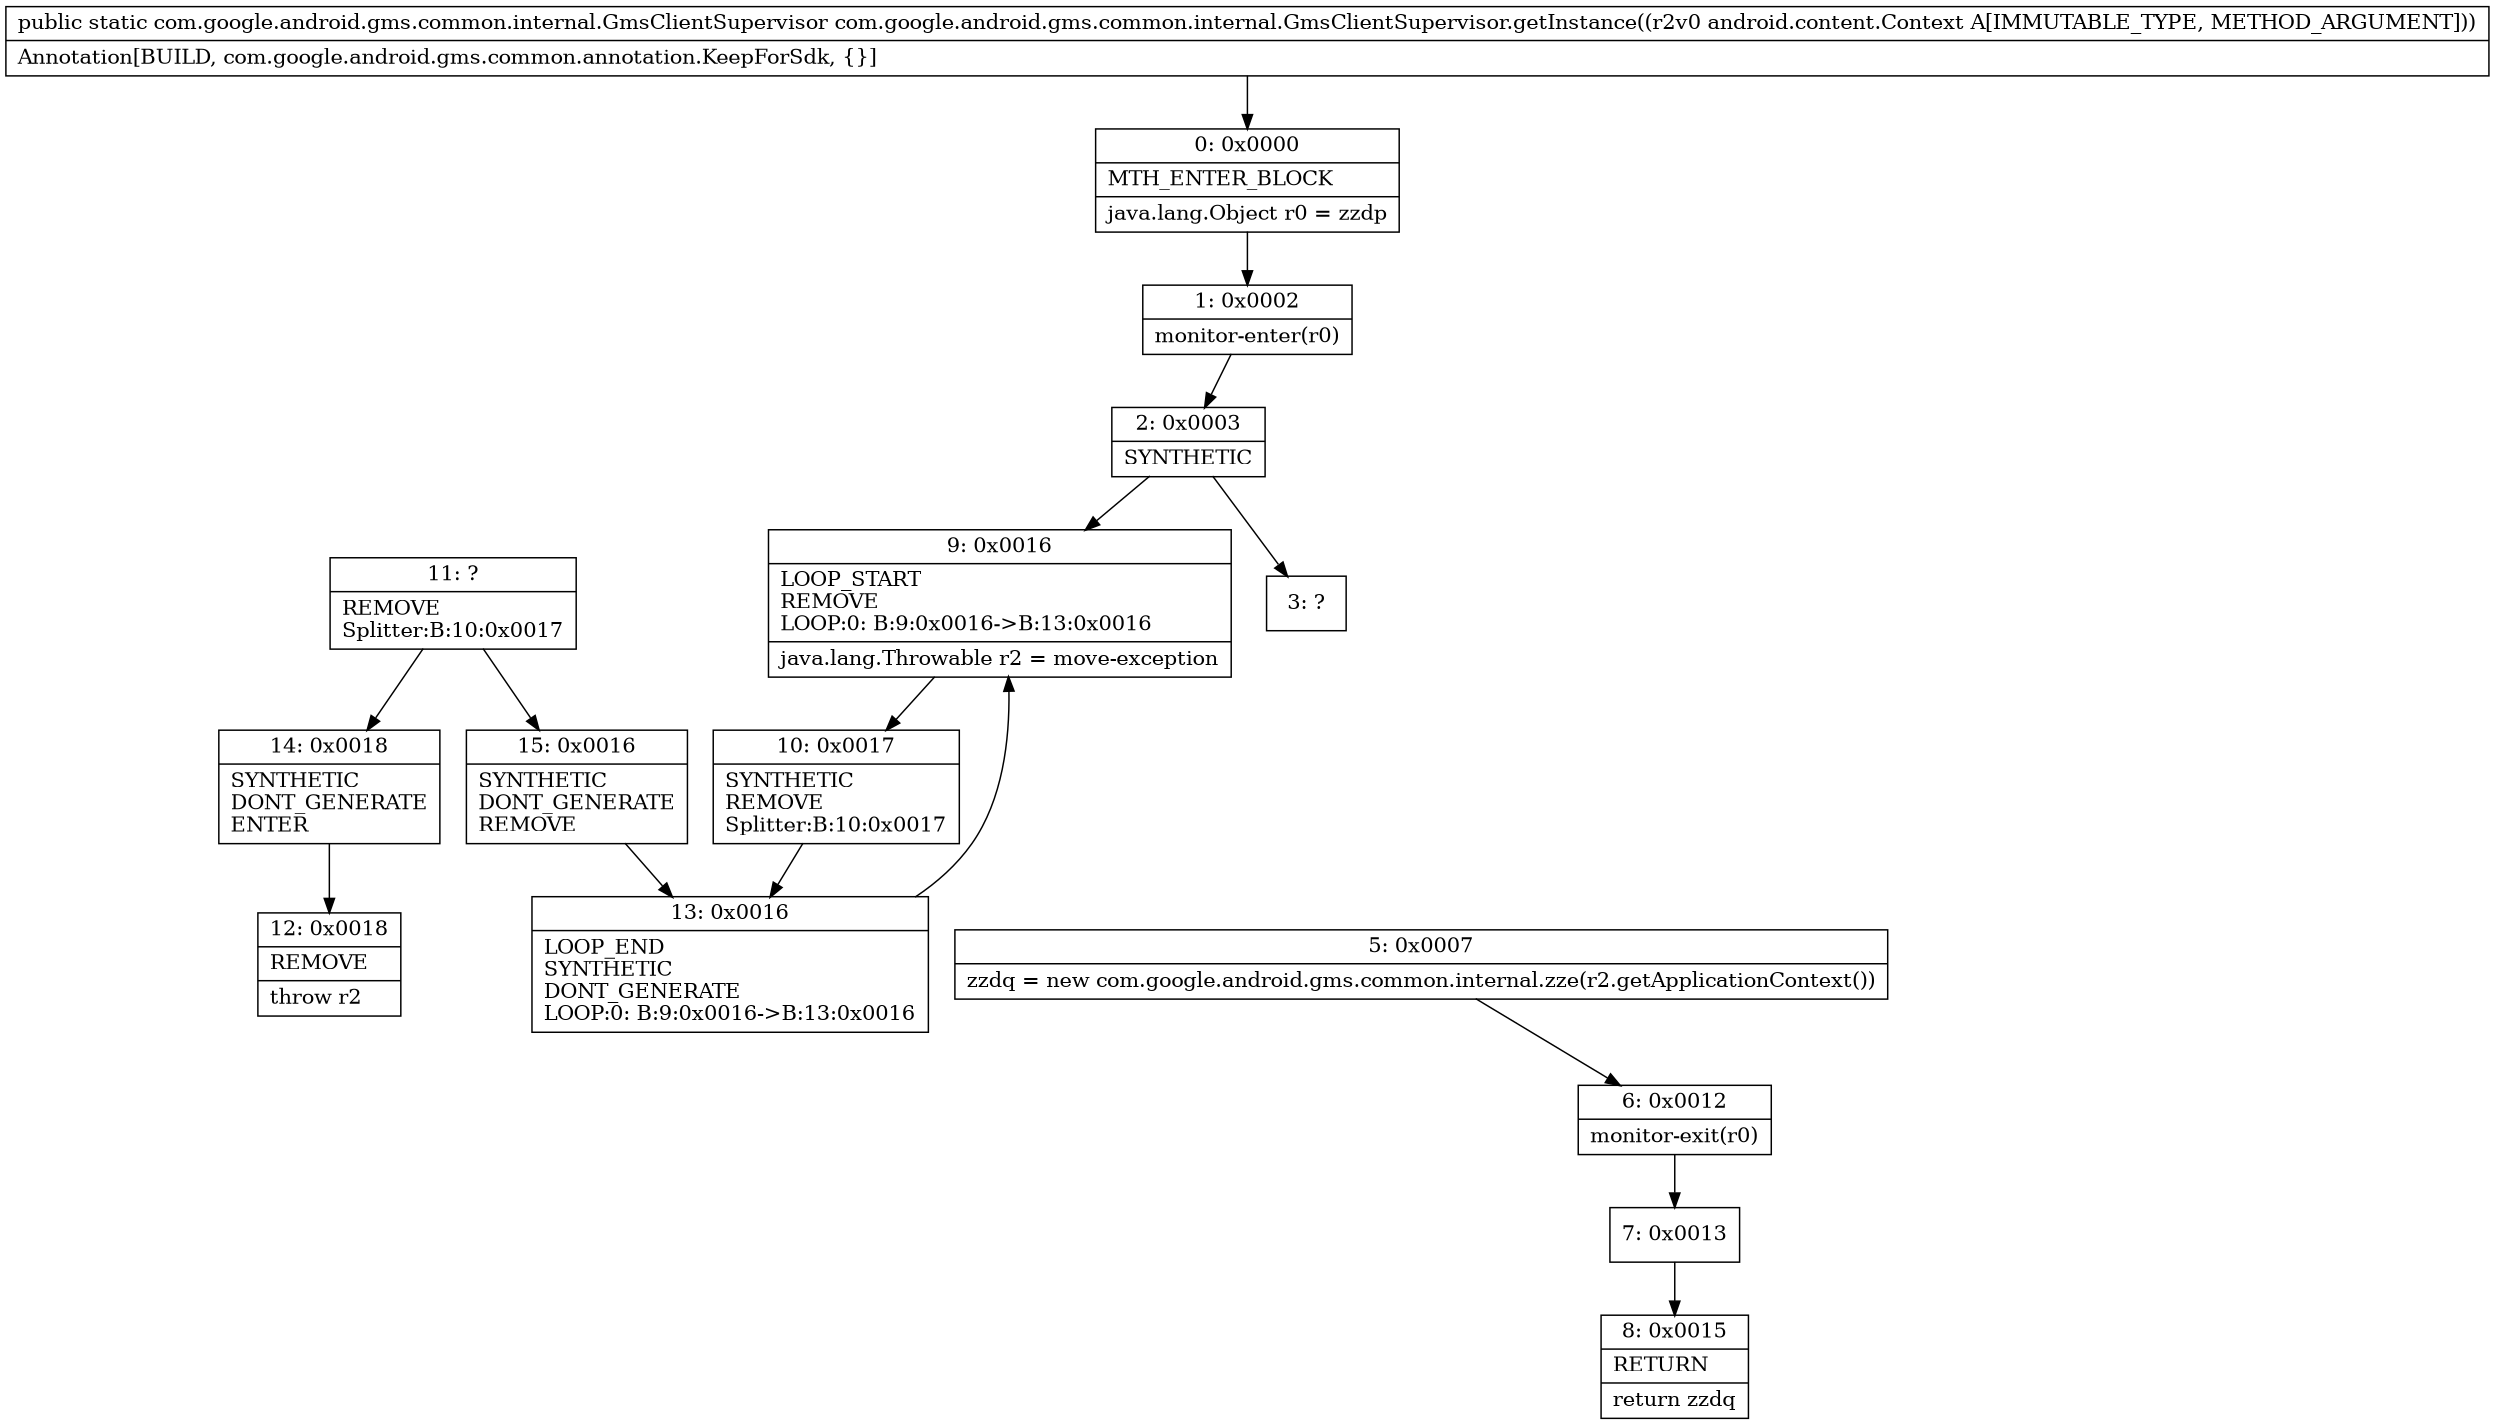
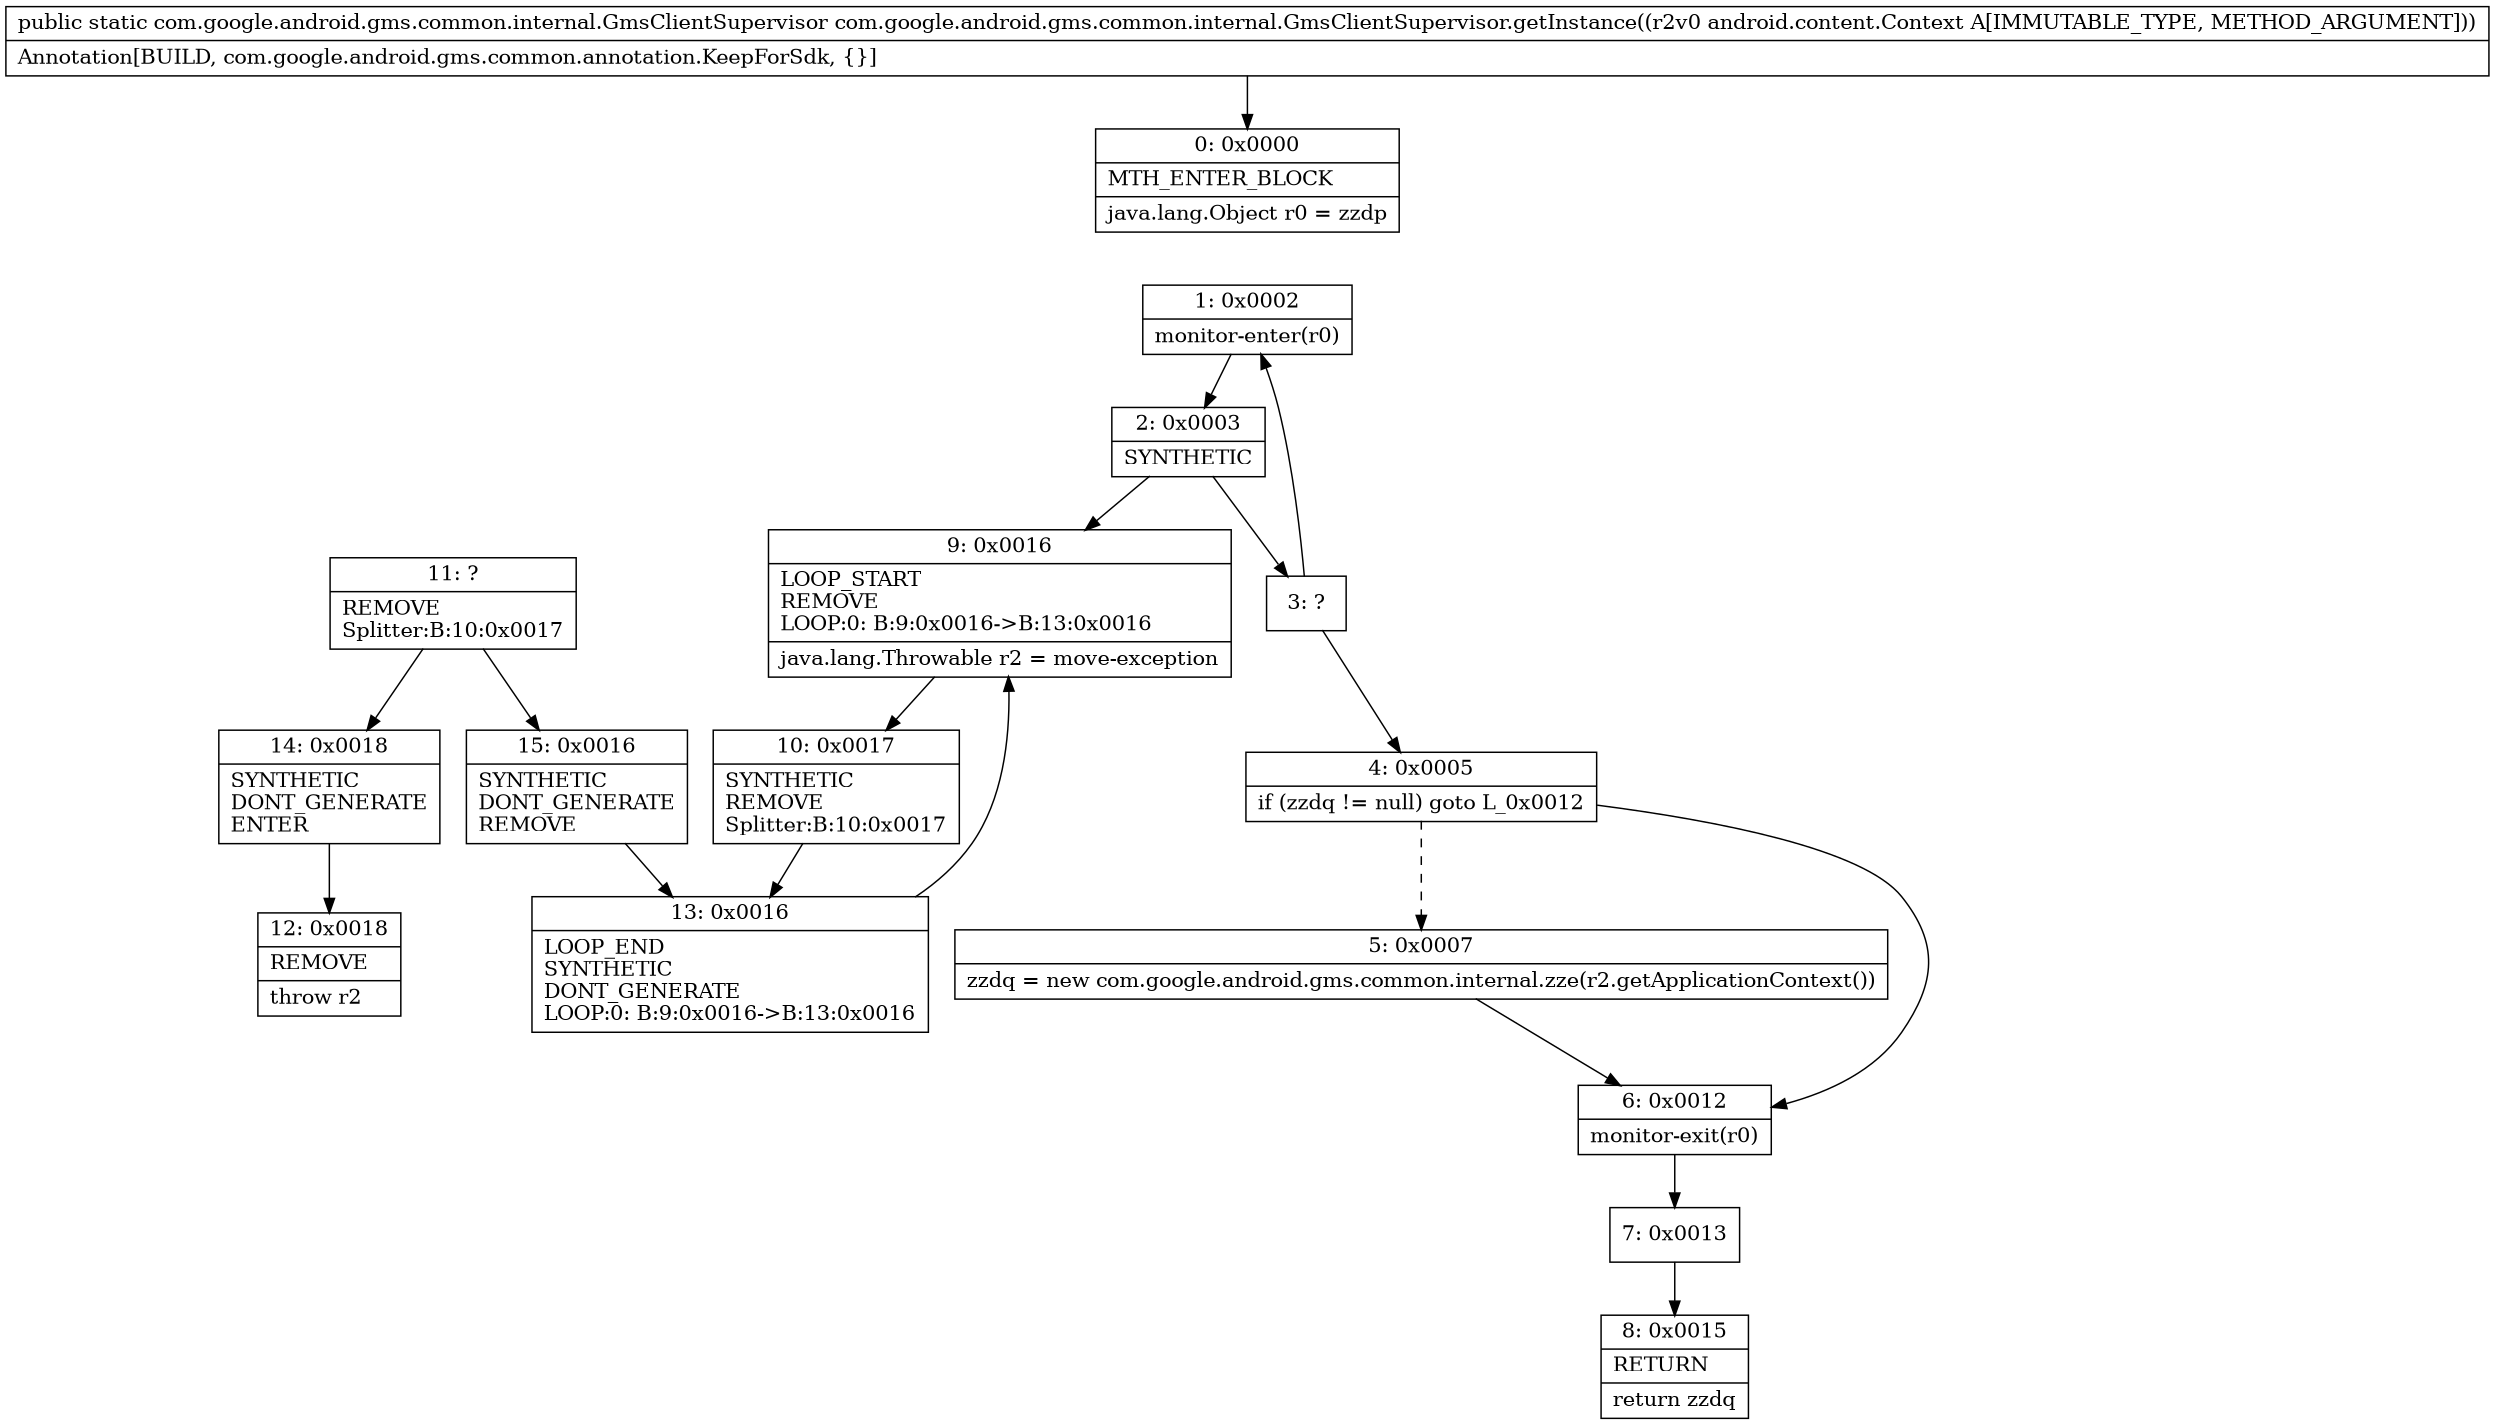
edge "0: 0x0000" -> "1: 0x0002": now "3: ?" -> "1: 0x0002"
node "4: 0x0005": added
